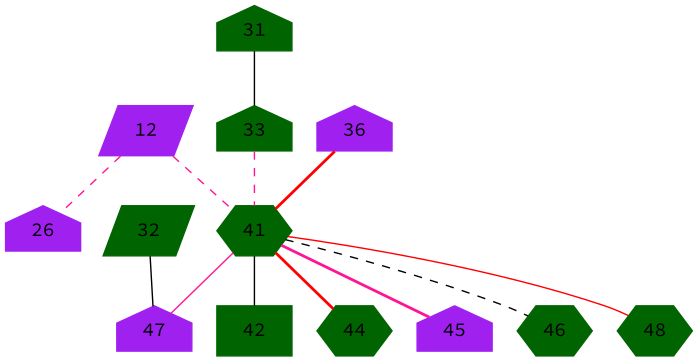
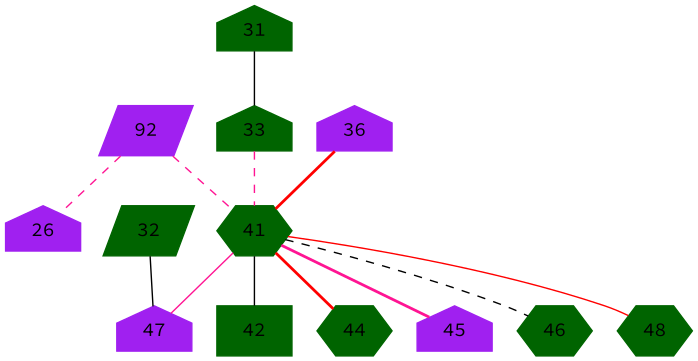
node "12": label "12" -> "92"
